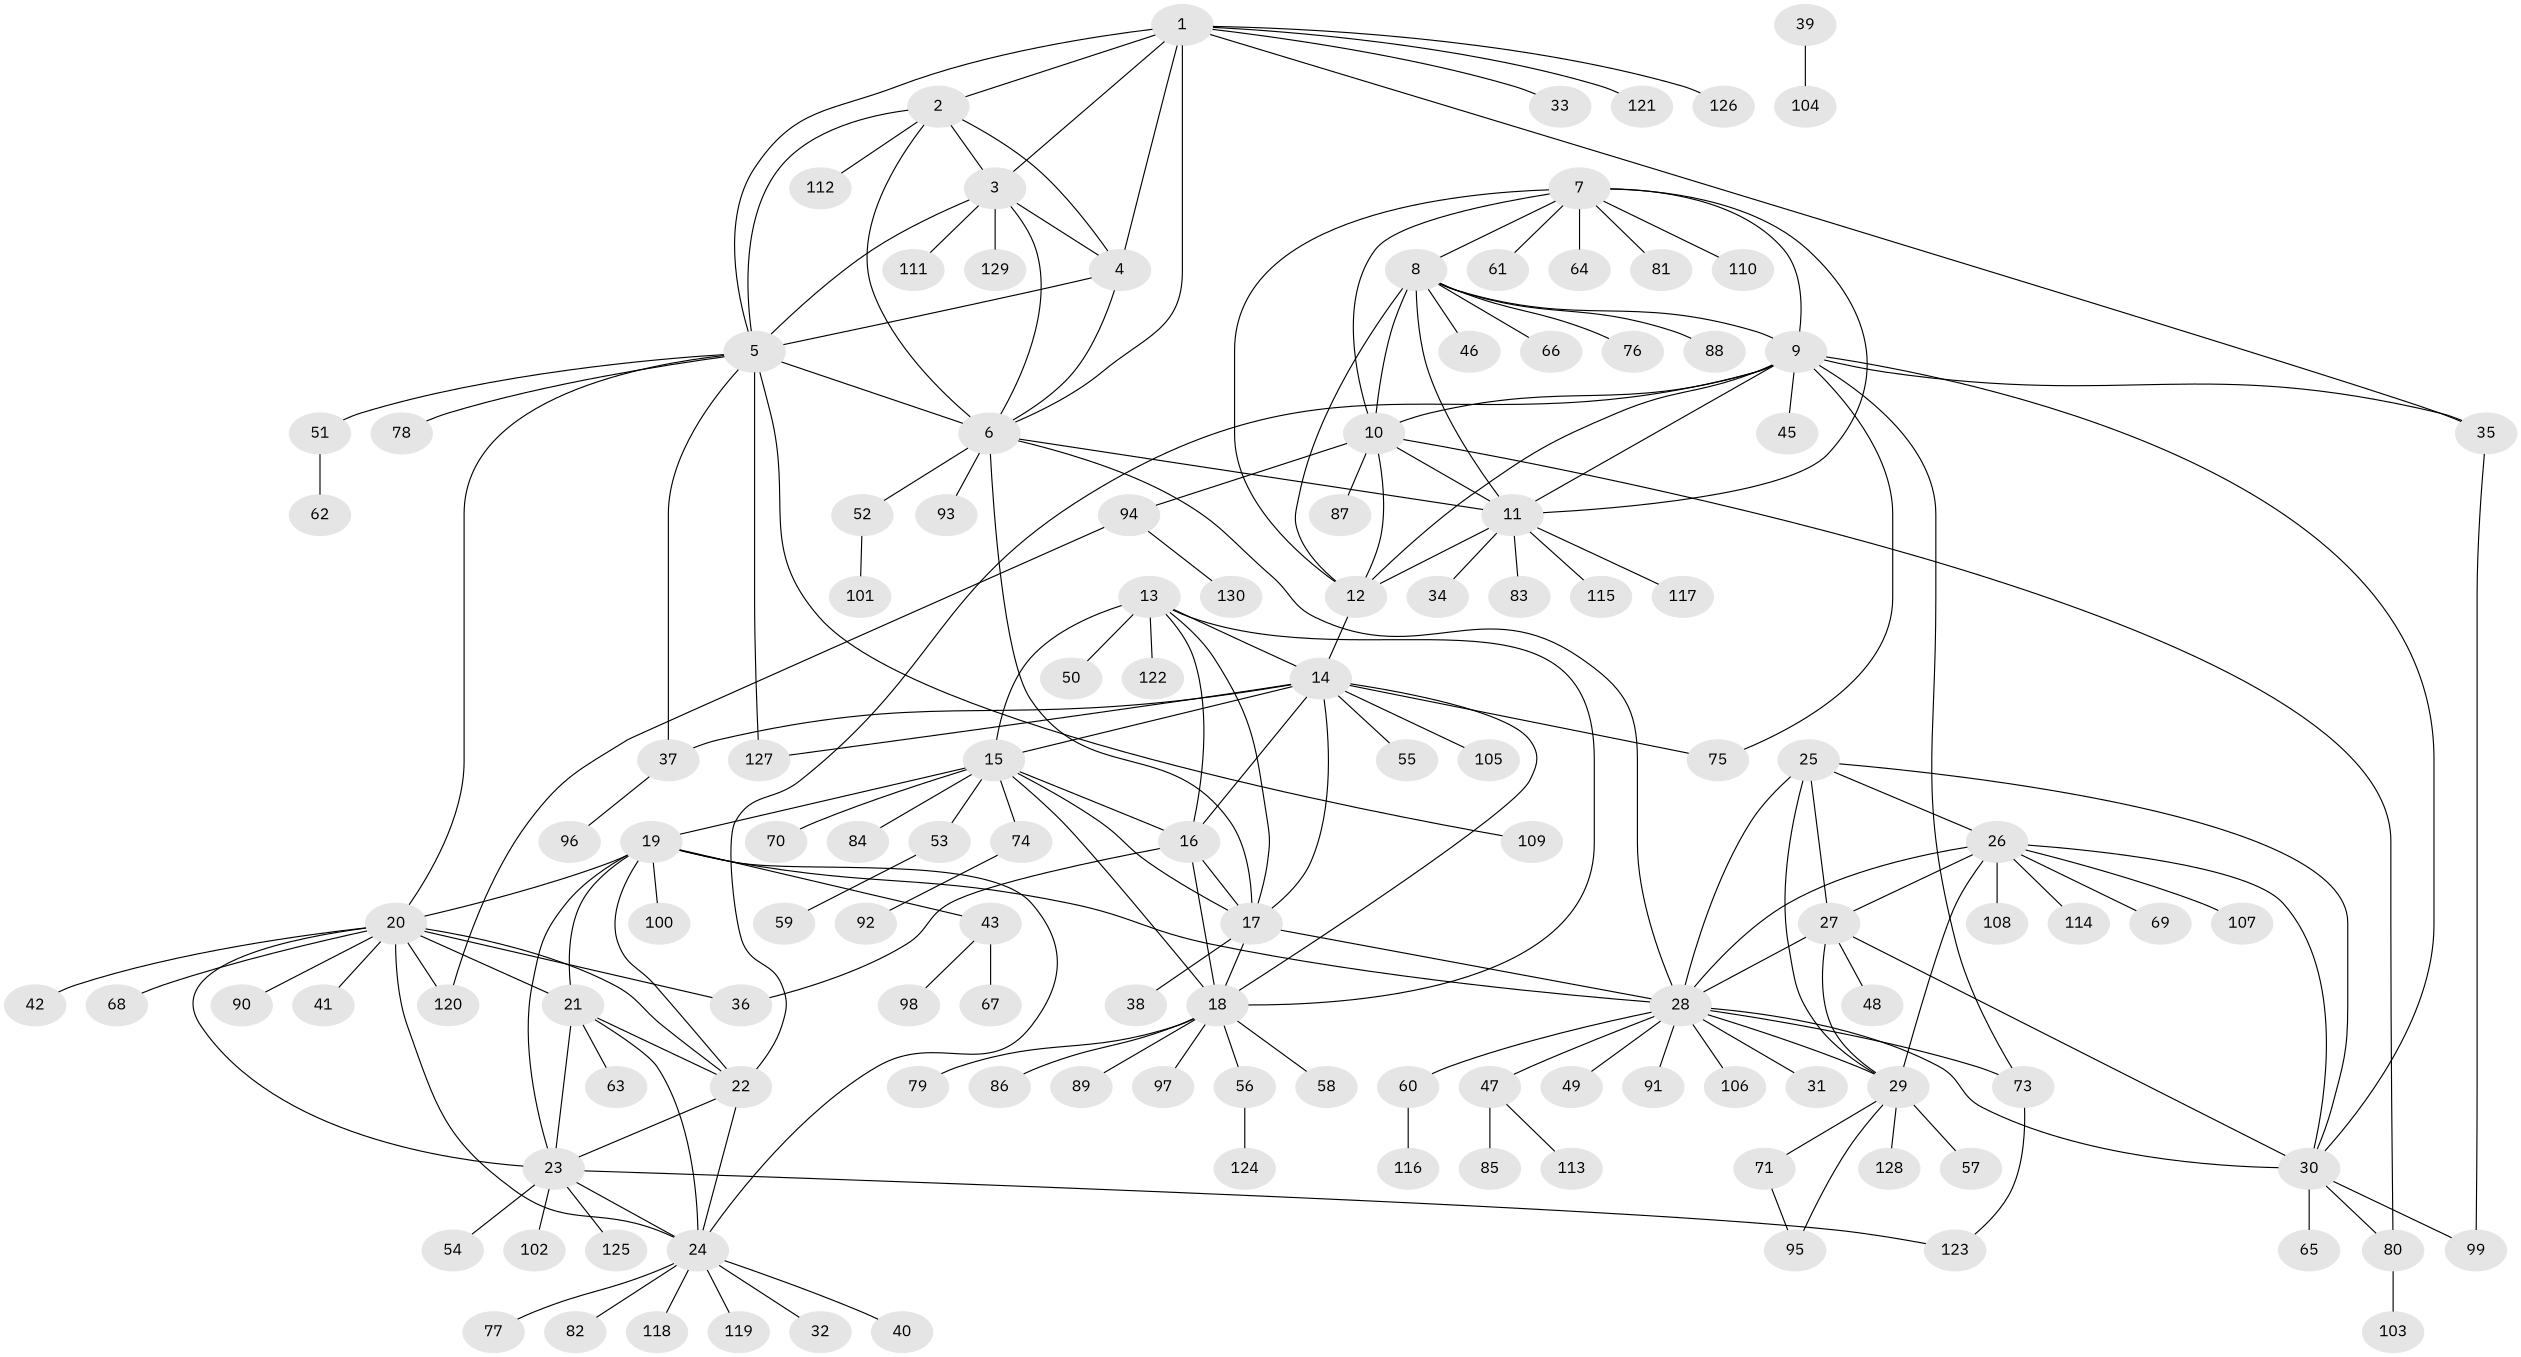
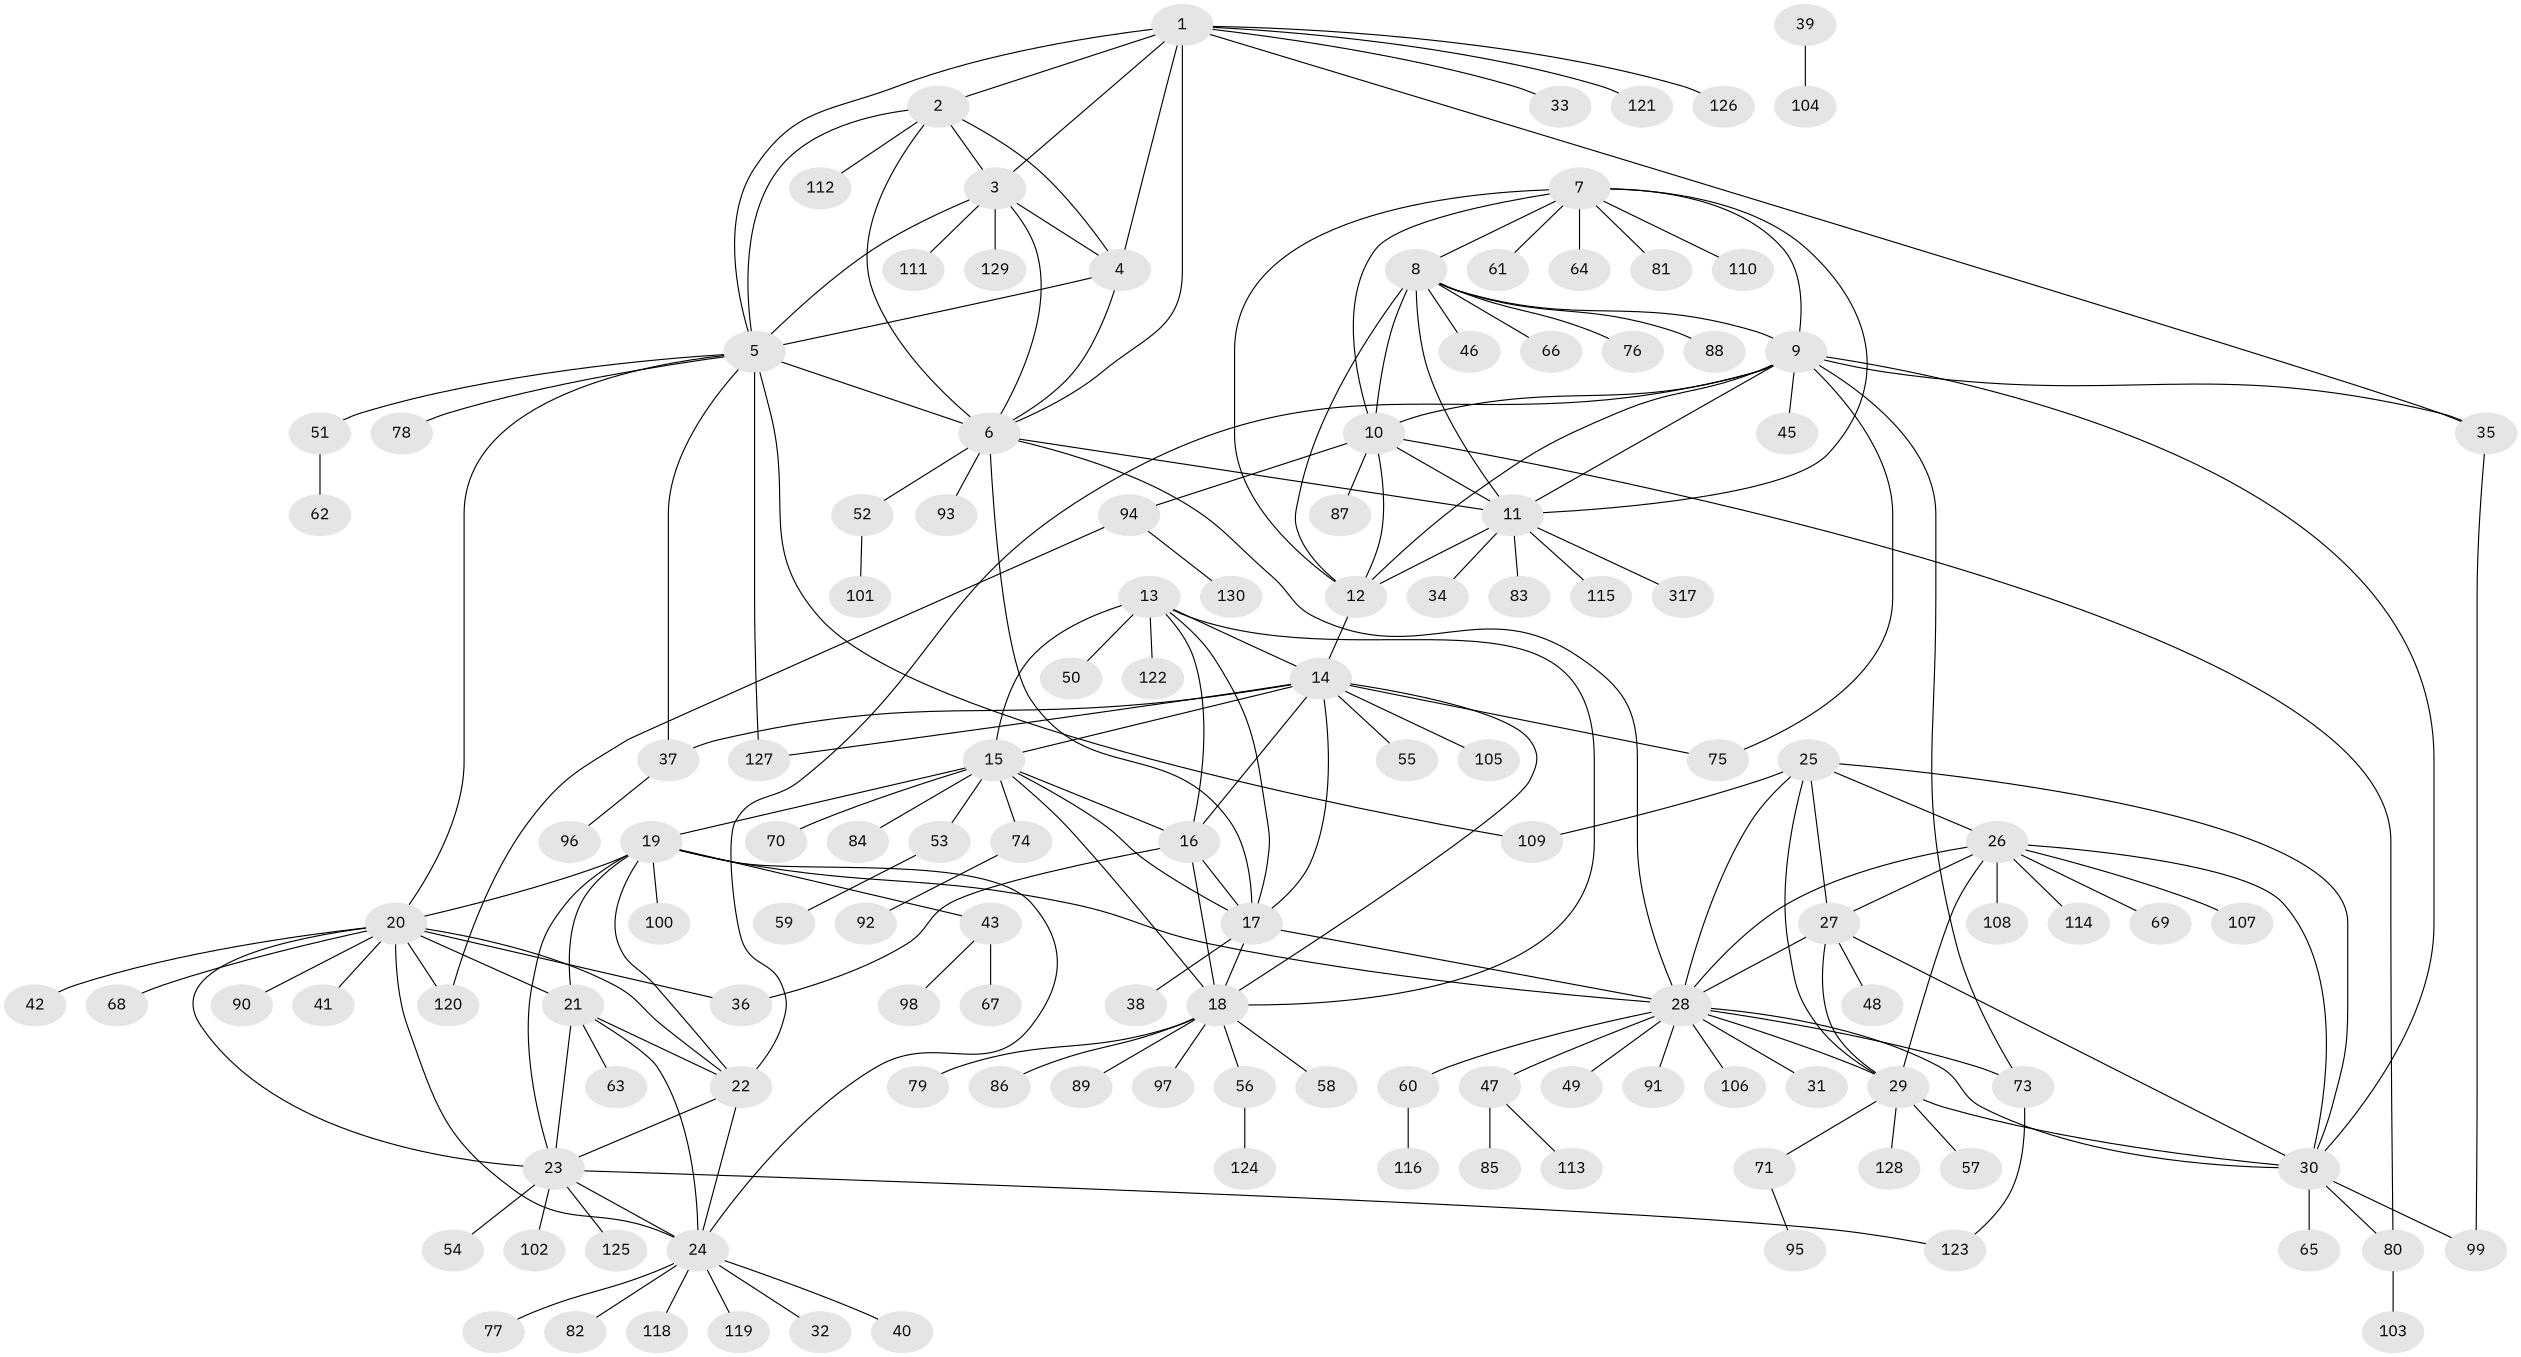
node "117": label "117" -> "317"
edge "25" -- "109": added
edge "29" -- "95": now "29" -- "30"
